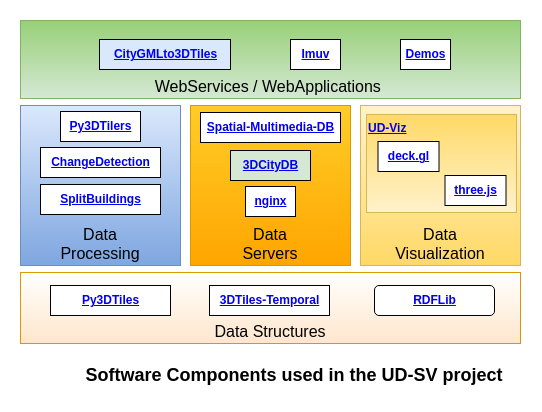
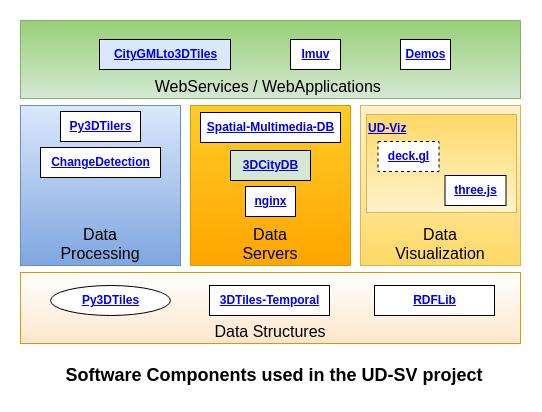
node "deck.gl": style solid -> dashed
node "SplitBuildings": removed
node "Py3DTiles": shape rectangle -> ellipse
node "RDFLib": shape rounded rectangle -> rectangle
node "Software Components used in the UD-SV project": moved (295, 376) -> (275, 376)
